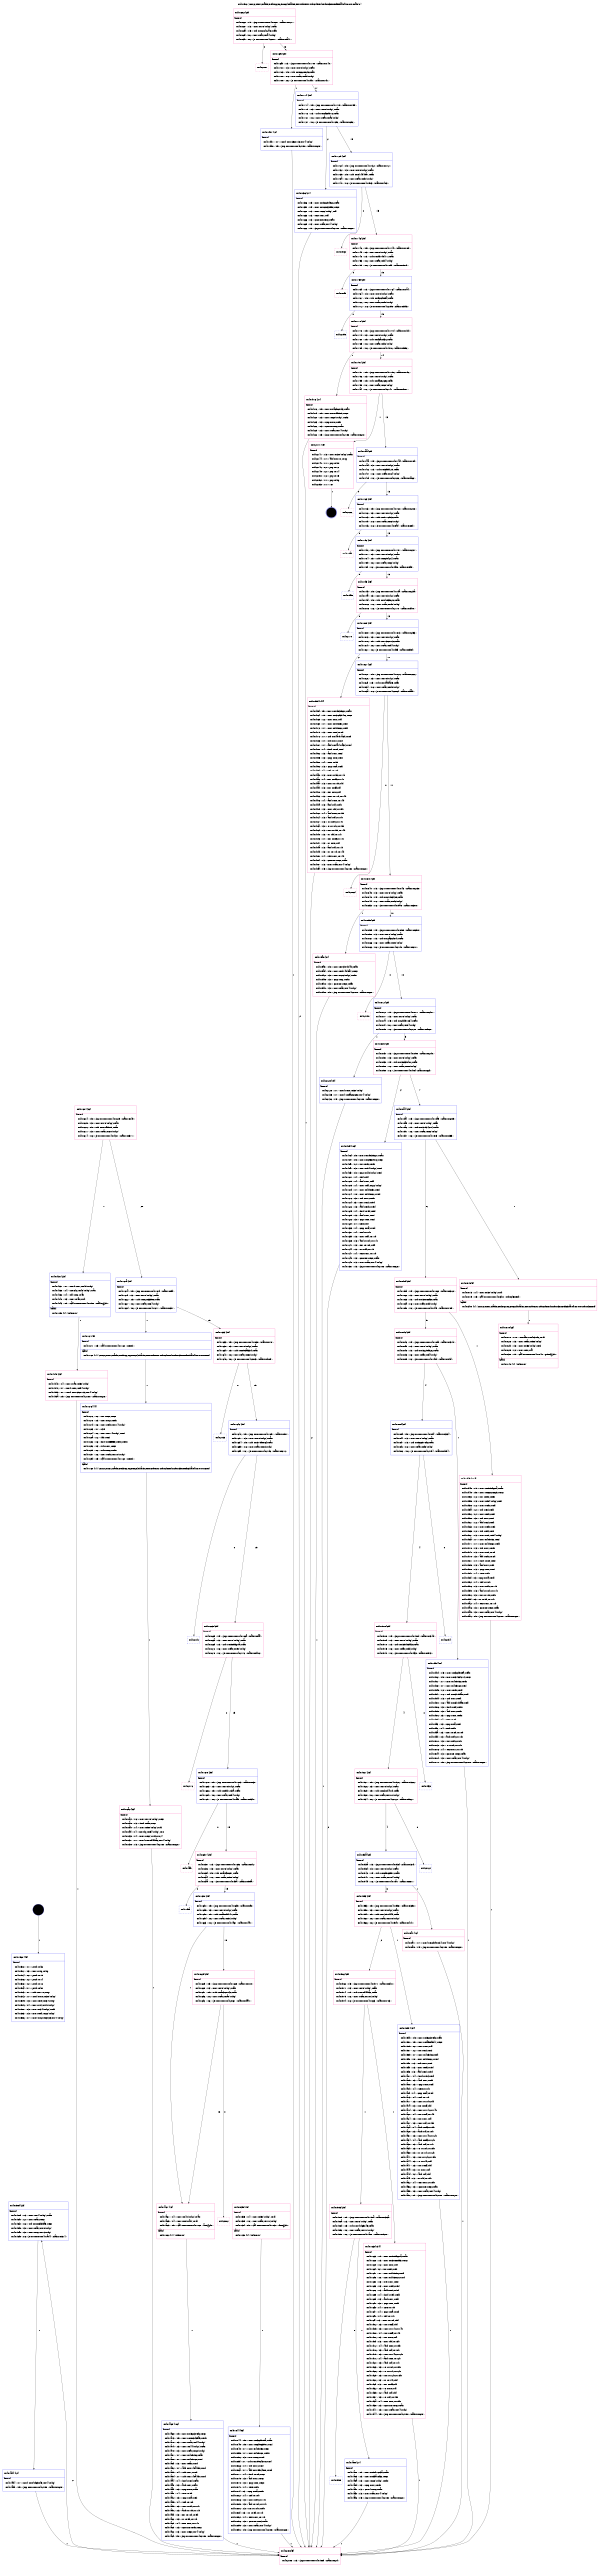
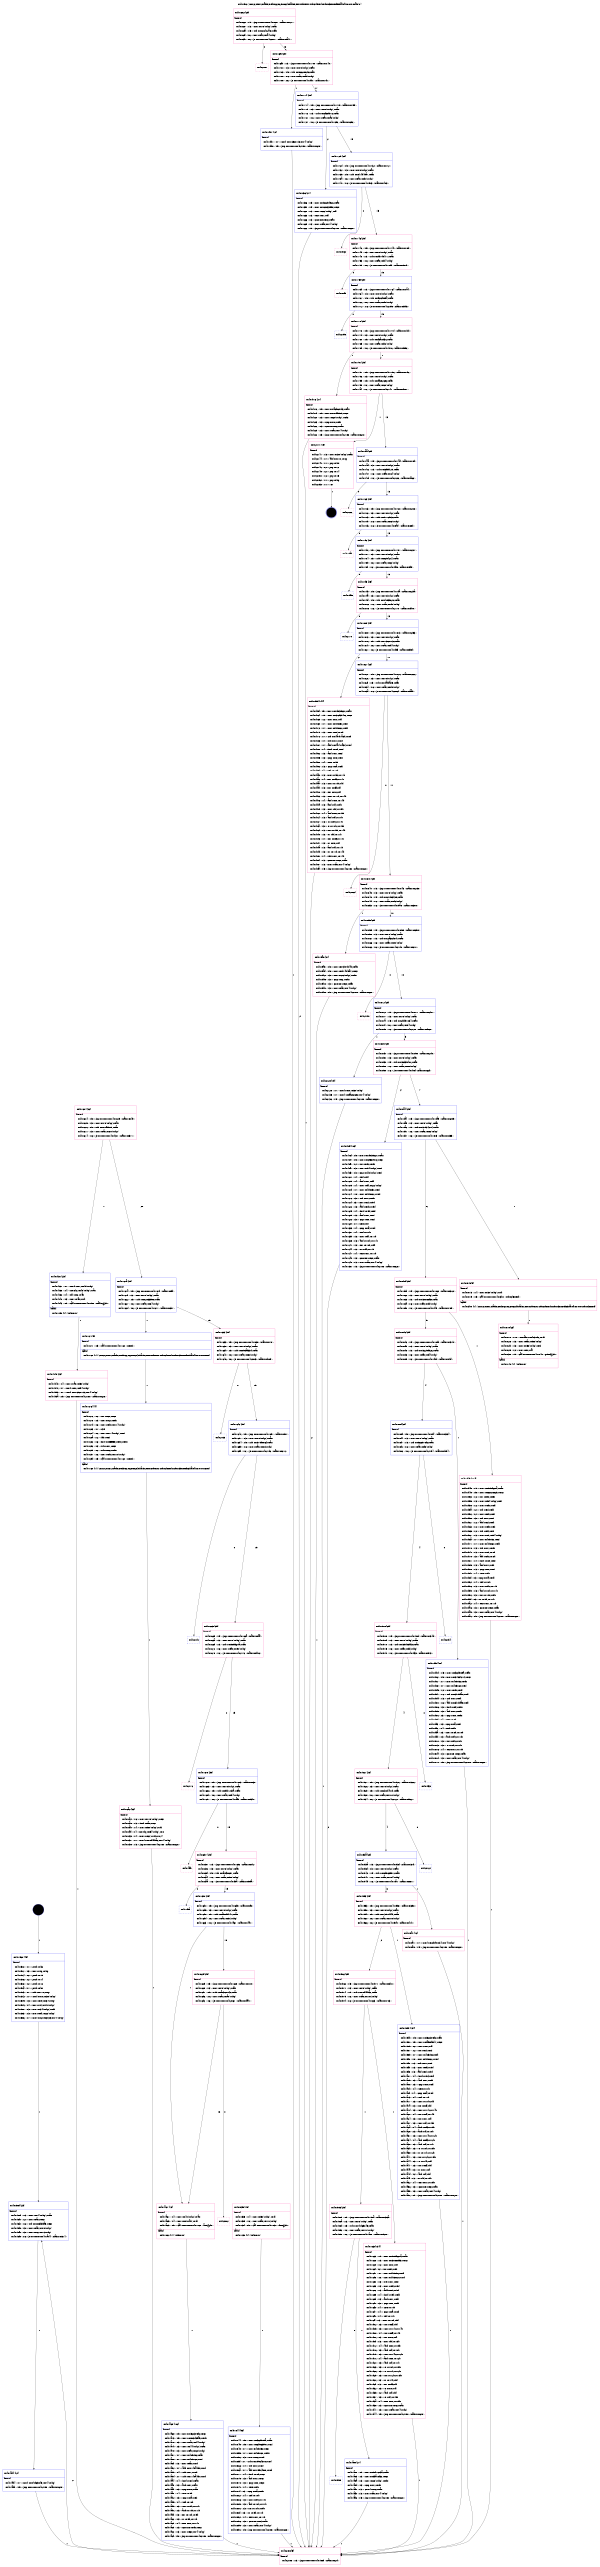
edge "0x401778 [25]" -> "0x401791 [25]": label " 14" -> " 1"
edge "0x4015c0 [45]" -> "0x4015ed [23]": added, label "1"
